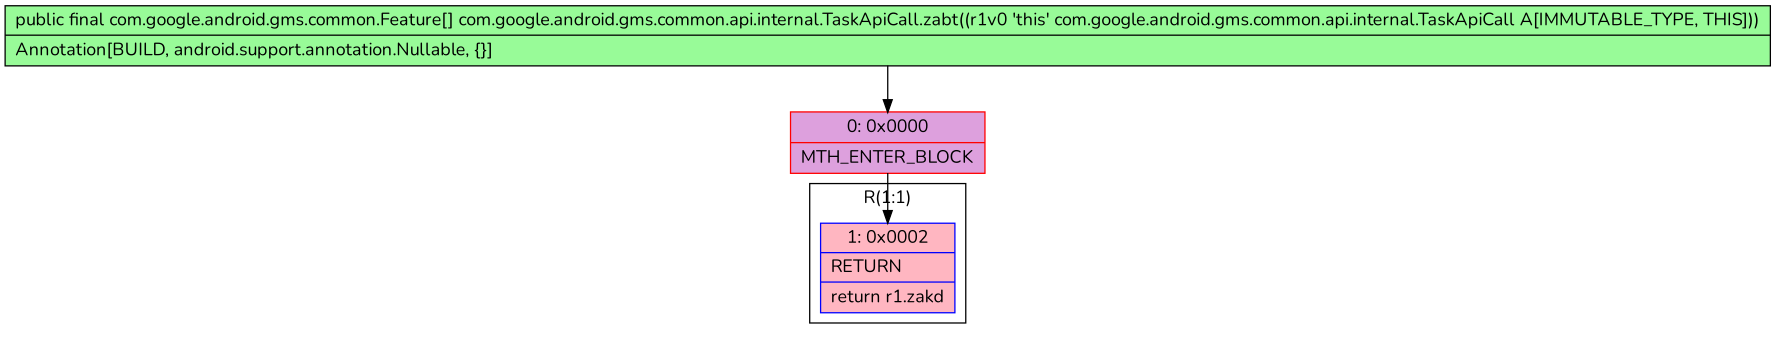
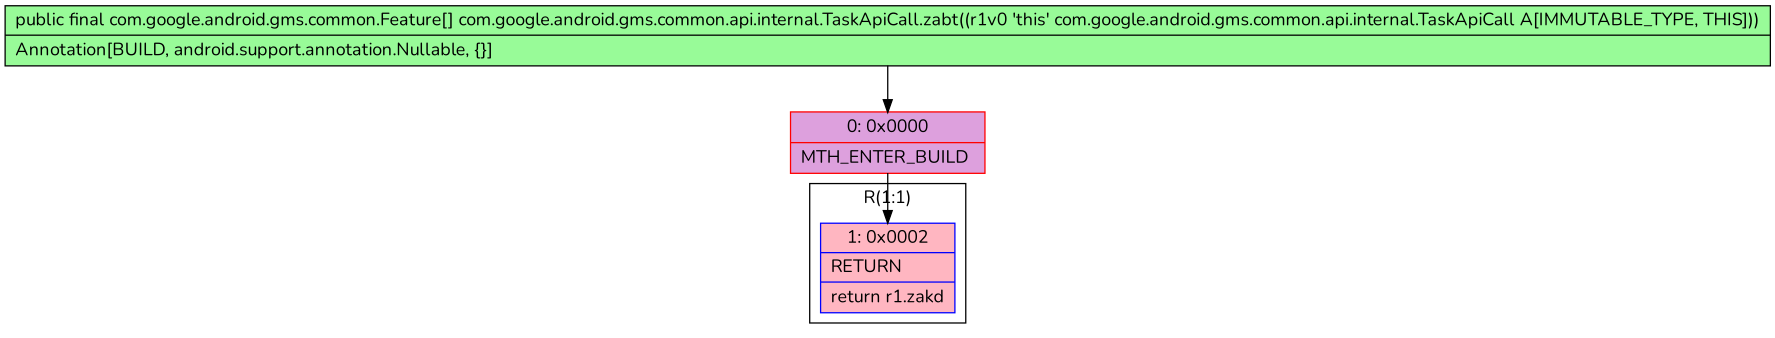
node "0: 0x0000": text "MTH_ENTER_BLOCK" -> "MTH_ENTER_BUILD"
